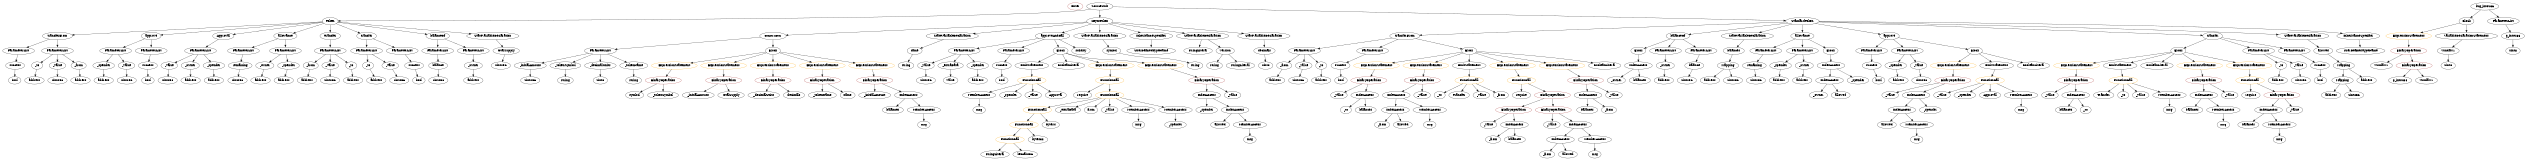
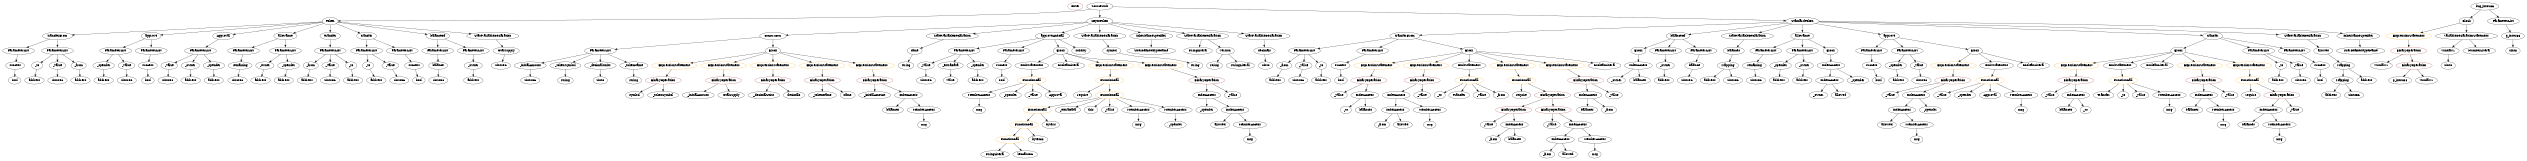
node "NumberLiteral": added
node "from": label "from" -> "this"
